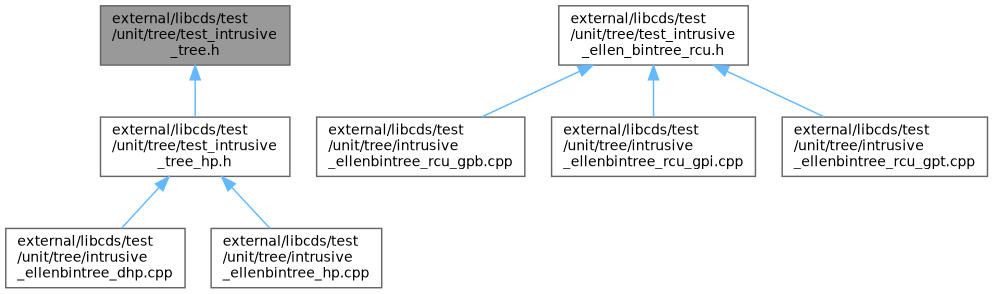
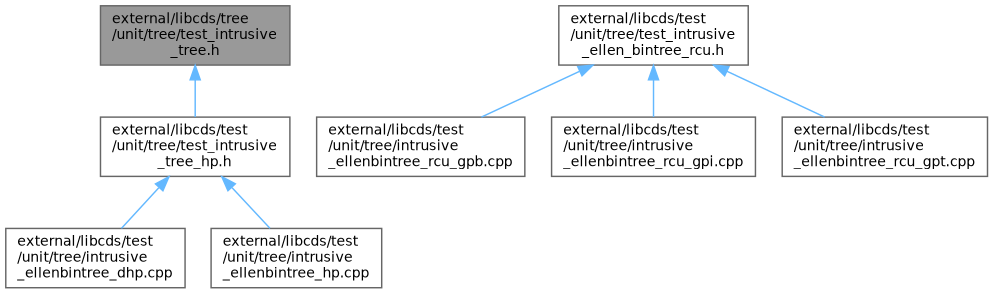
node "external/libcds/test /unit/tree/test_intrusive _tree.h": label "external/libcds/test /unit/tree/test_intrusive _tree.h" -> "external/libcds/tree /unit/tree/test_intrusive _tree.h"
